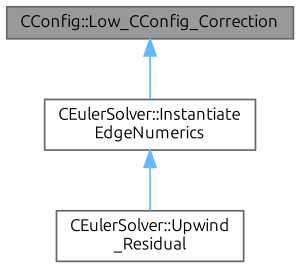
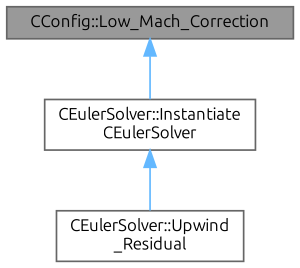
node "CConfig::Low_CConfig_Correction": label "CConfig::Low_CConfig_Correction" -> "CConfig::Low_Mach_Correction"
node "CEulerSolver::Instantiate EdgeNumerics": label "CEulerSolver::Instantiate EdgeNumerics" -> "CEulerSolver::Instantiate CEulerSolver"
